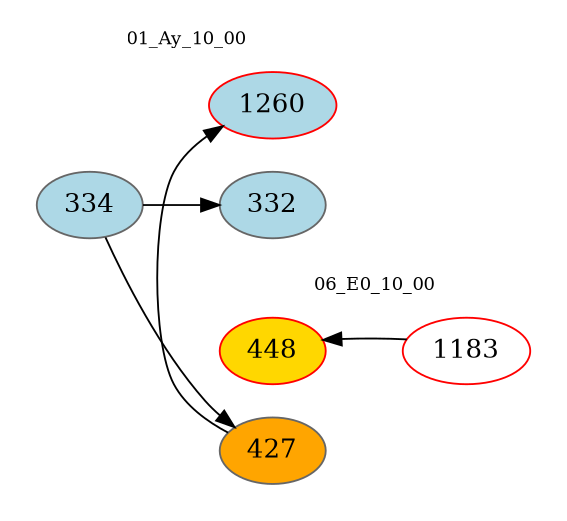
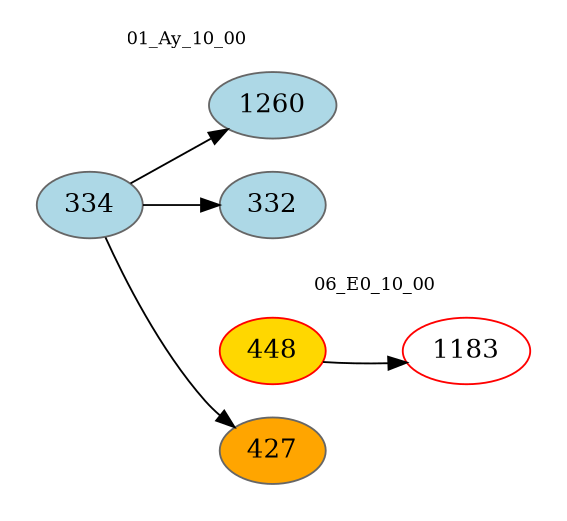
node "1260": color red -> gray40
edge "427" -> "1260": now "334" -> "1260"
edge "1183" -> "448": reversed
